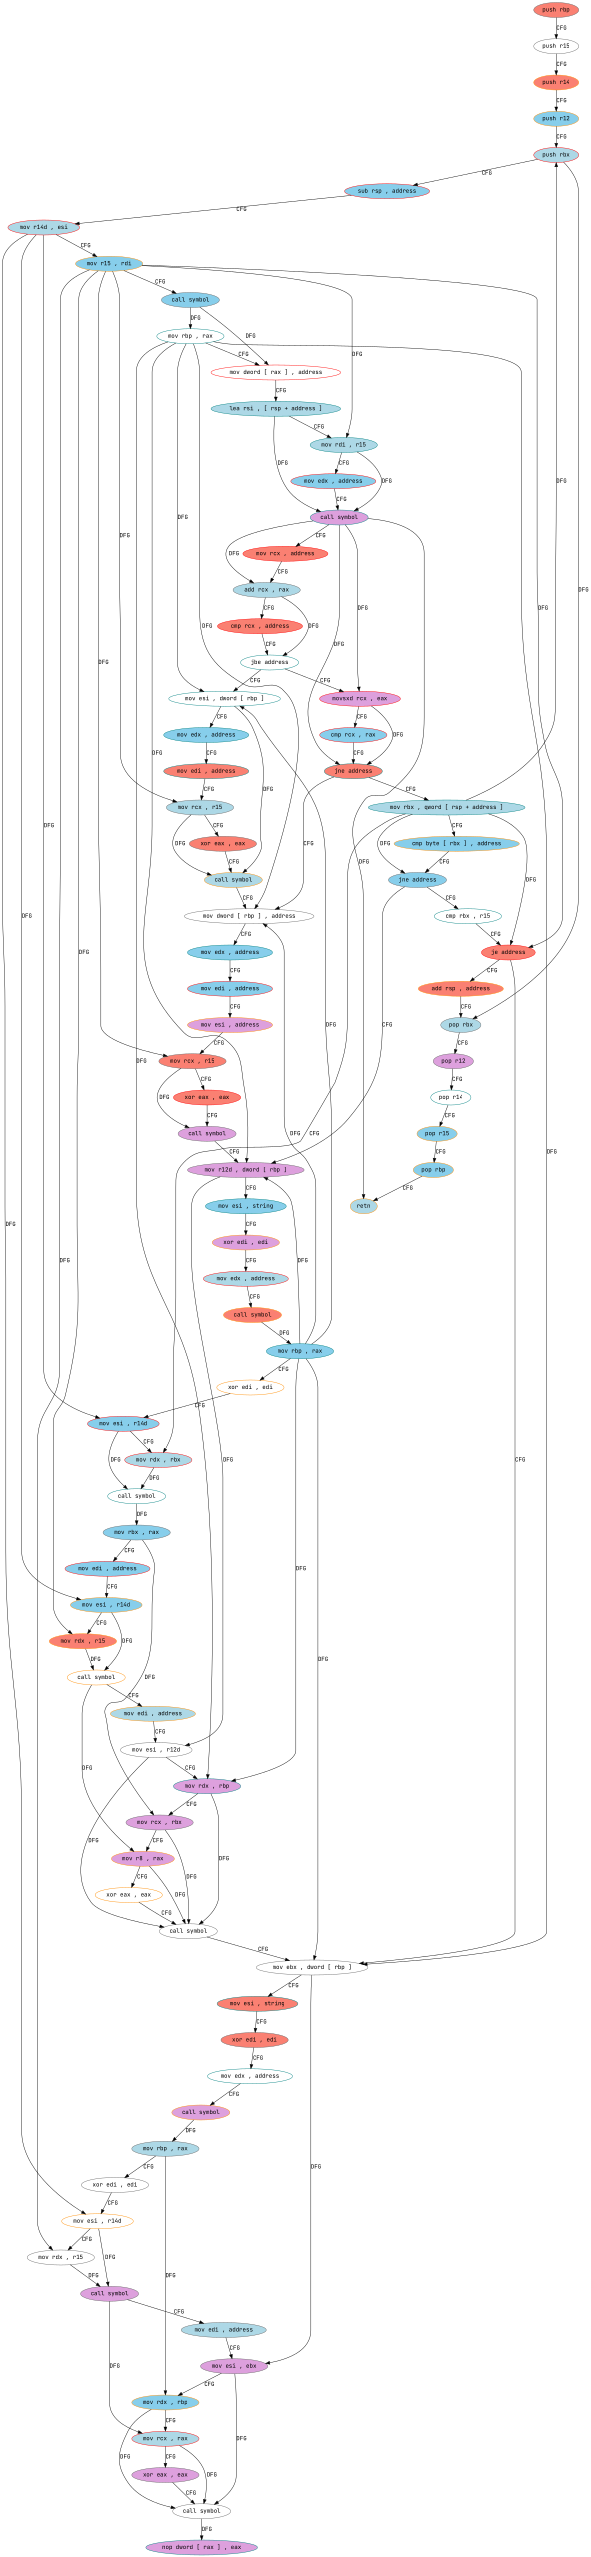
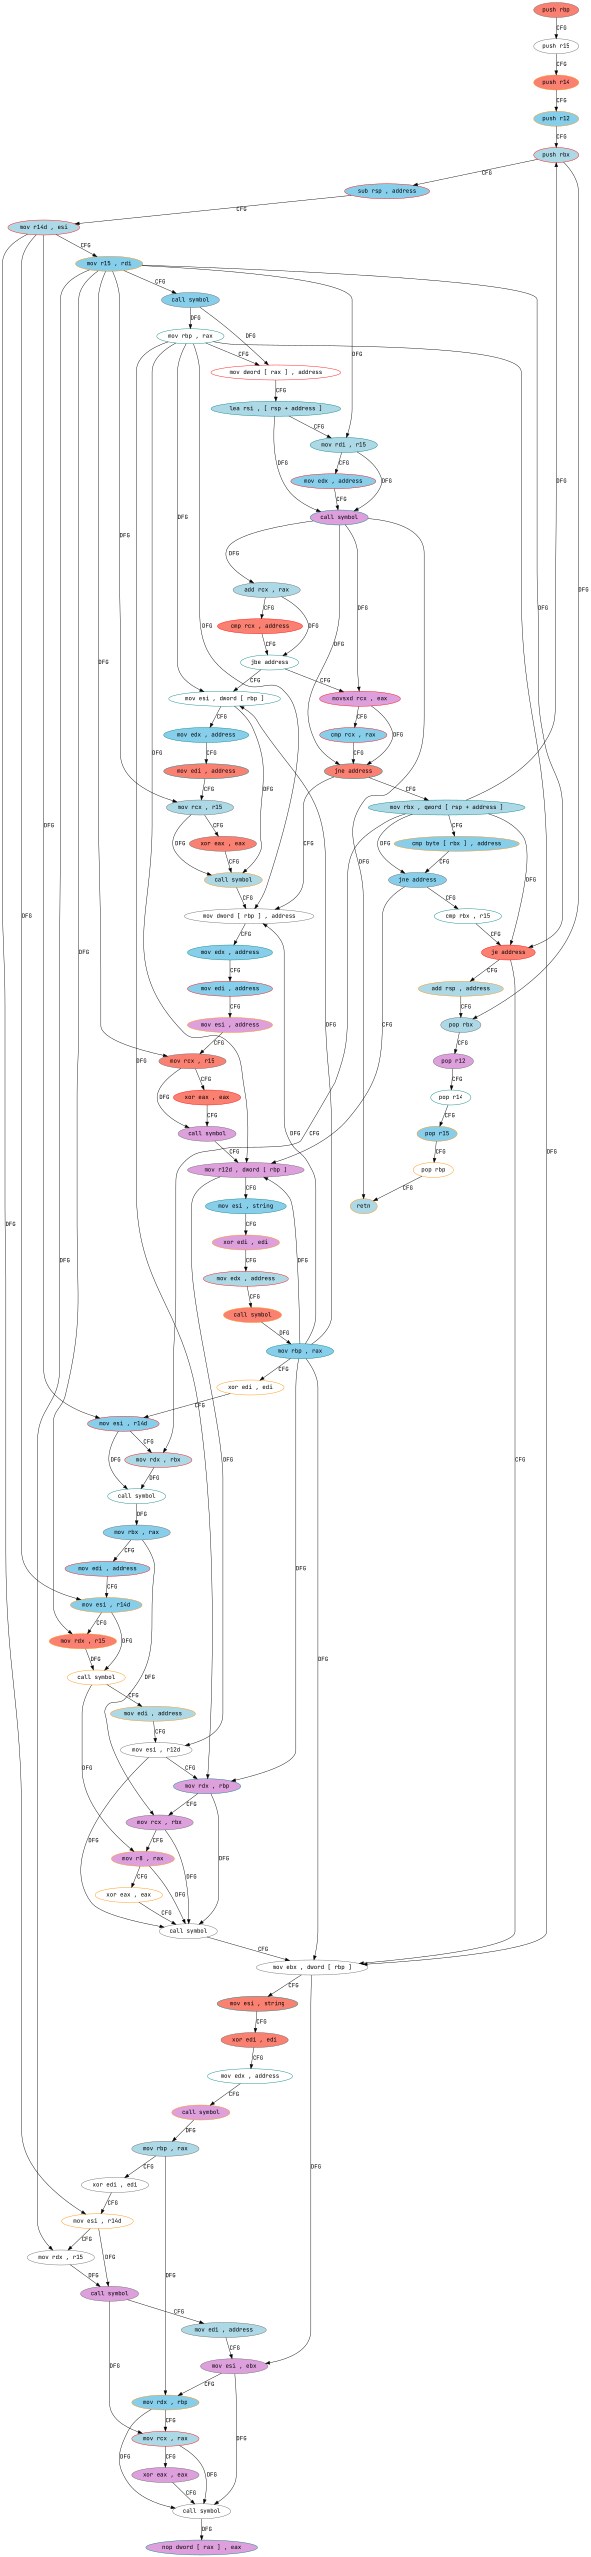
node "mov rcx , address": removed
node "add rsp , address": fillcolor salmon -> lightblue
node "pop rbp": fillcolor skyblue -> white
